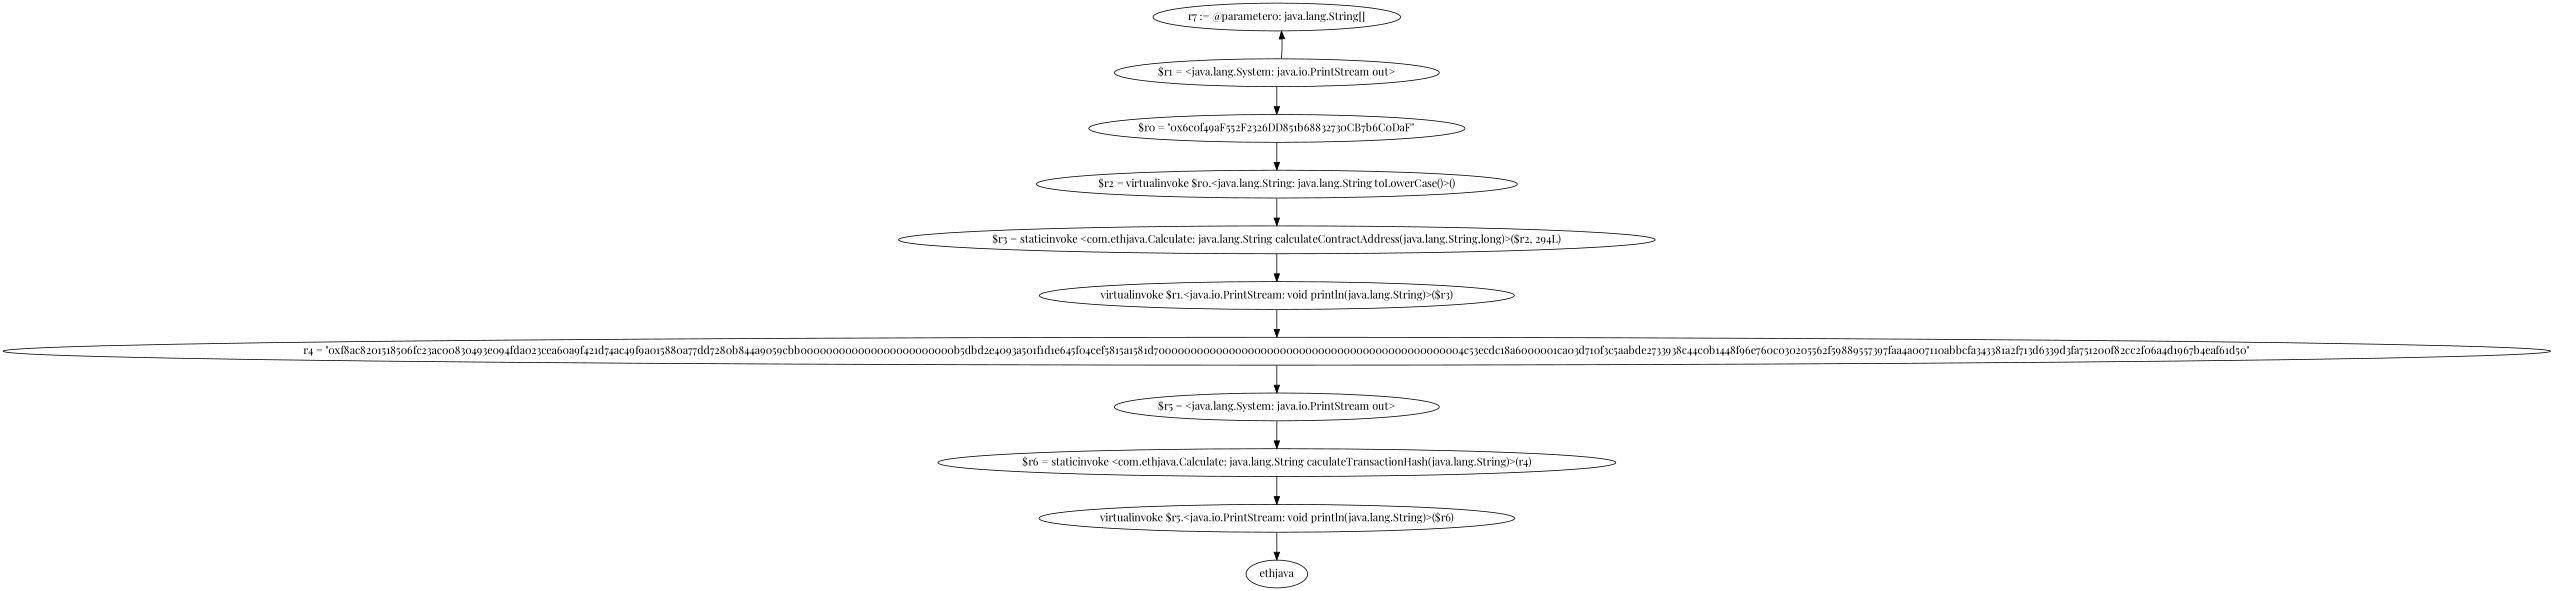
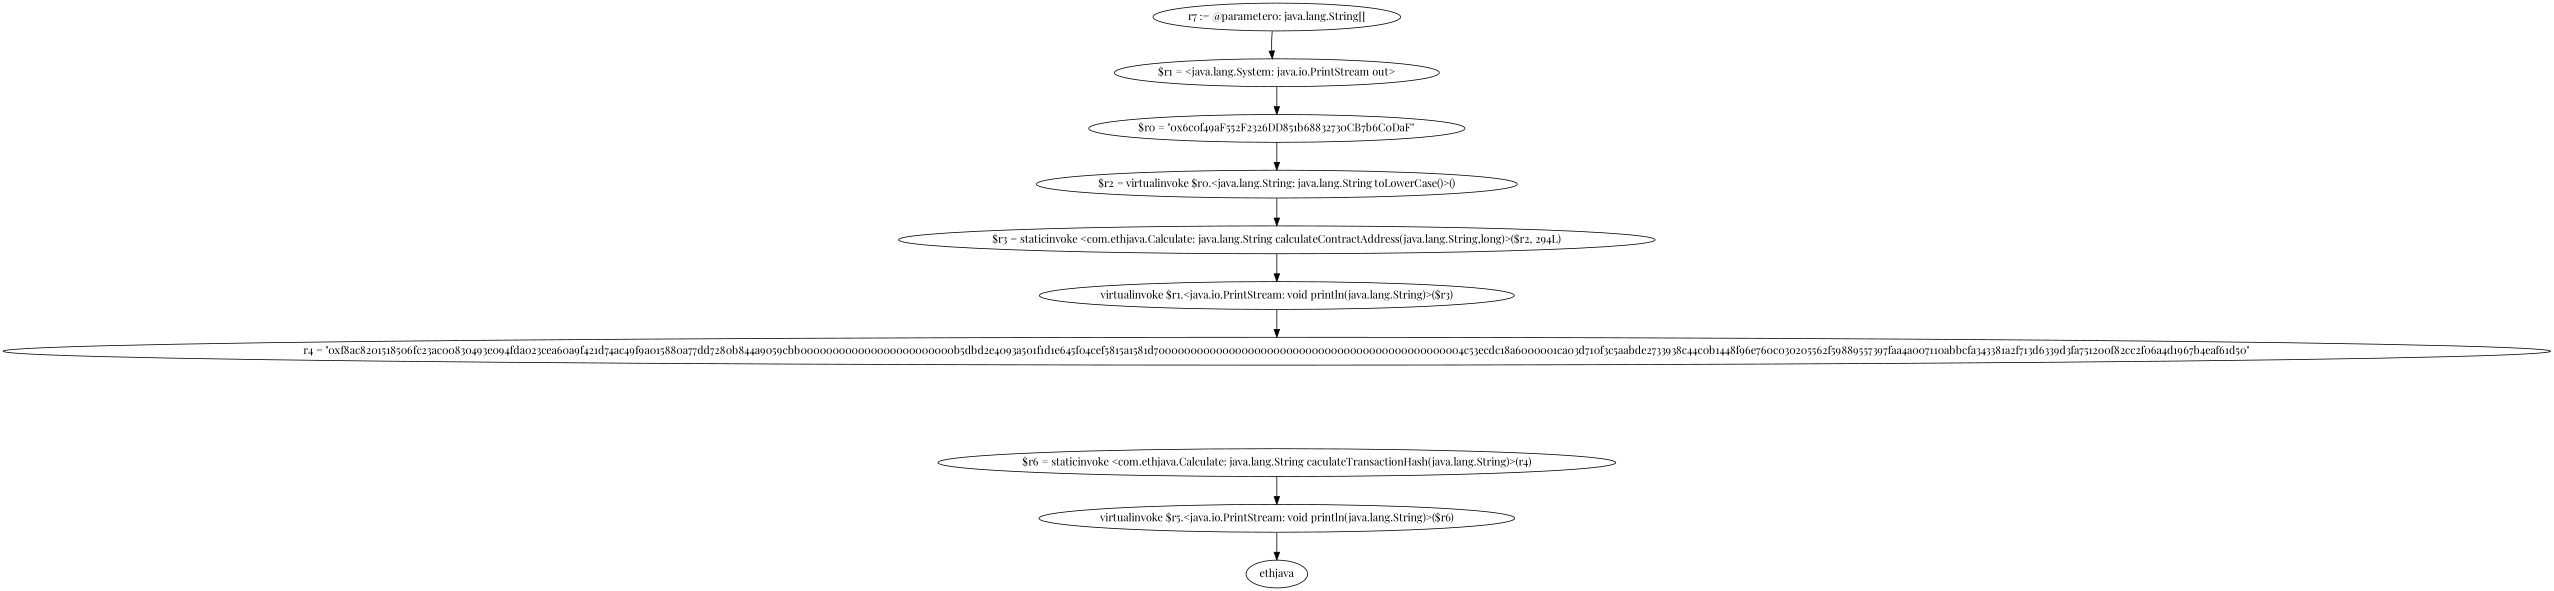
edge "$r1 = <java.lang.System: java.io.PrintStream out>" -> "r7 := @parameter0: java.lang.String[]": reversed
node "$r5 = <java.lang.System: java.io.PrintStream out>": removed
